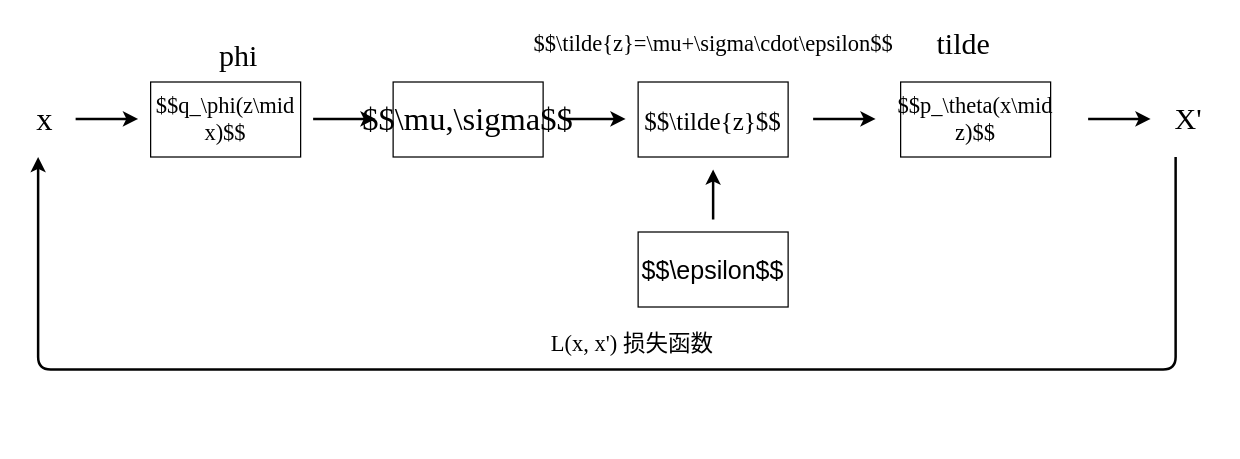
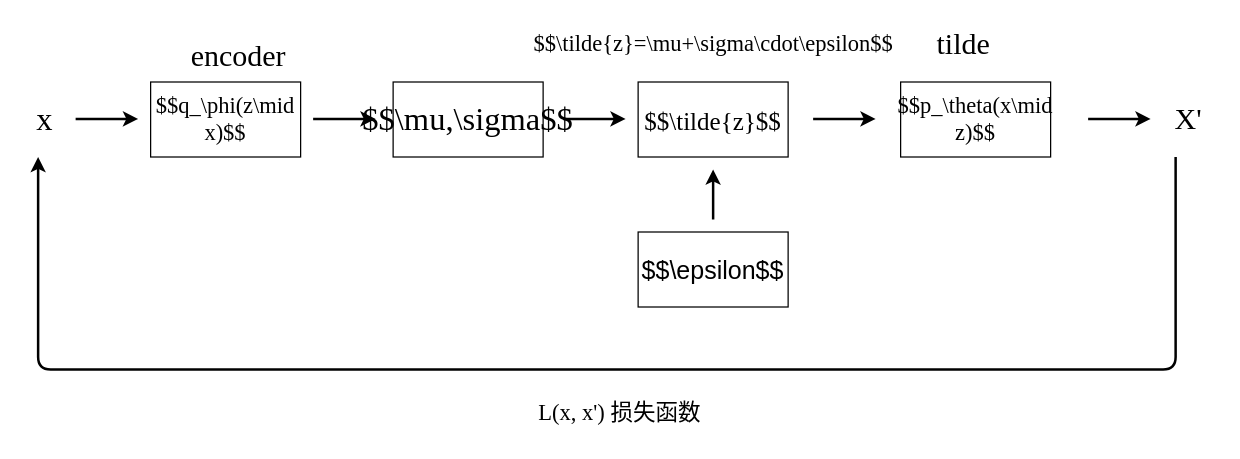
node "phi": label "phi" -> "encoder"
node "L(x, x') 损失函数": moved (632, 344) -> (619, 413)
